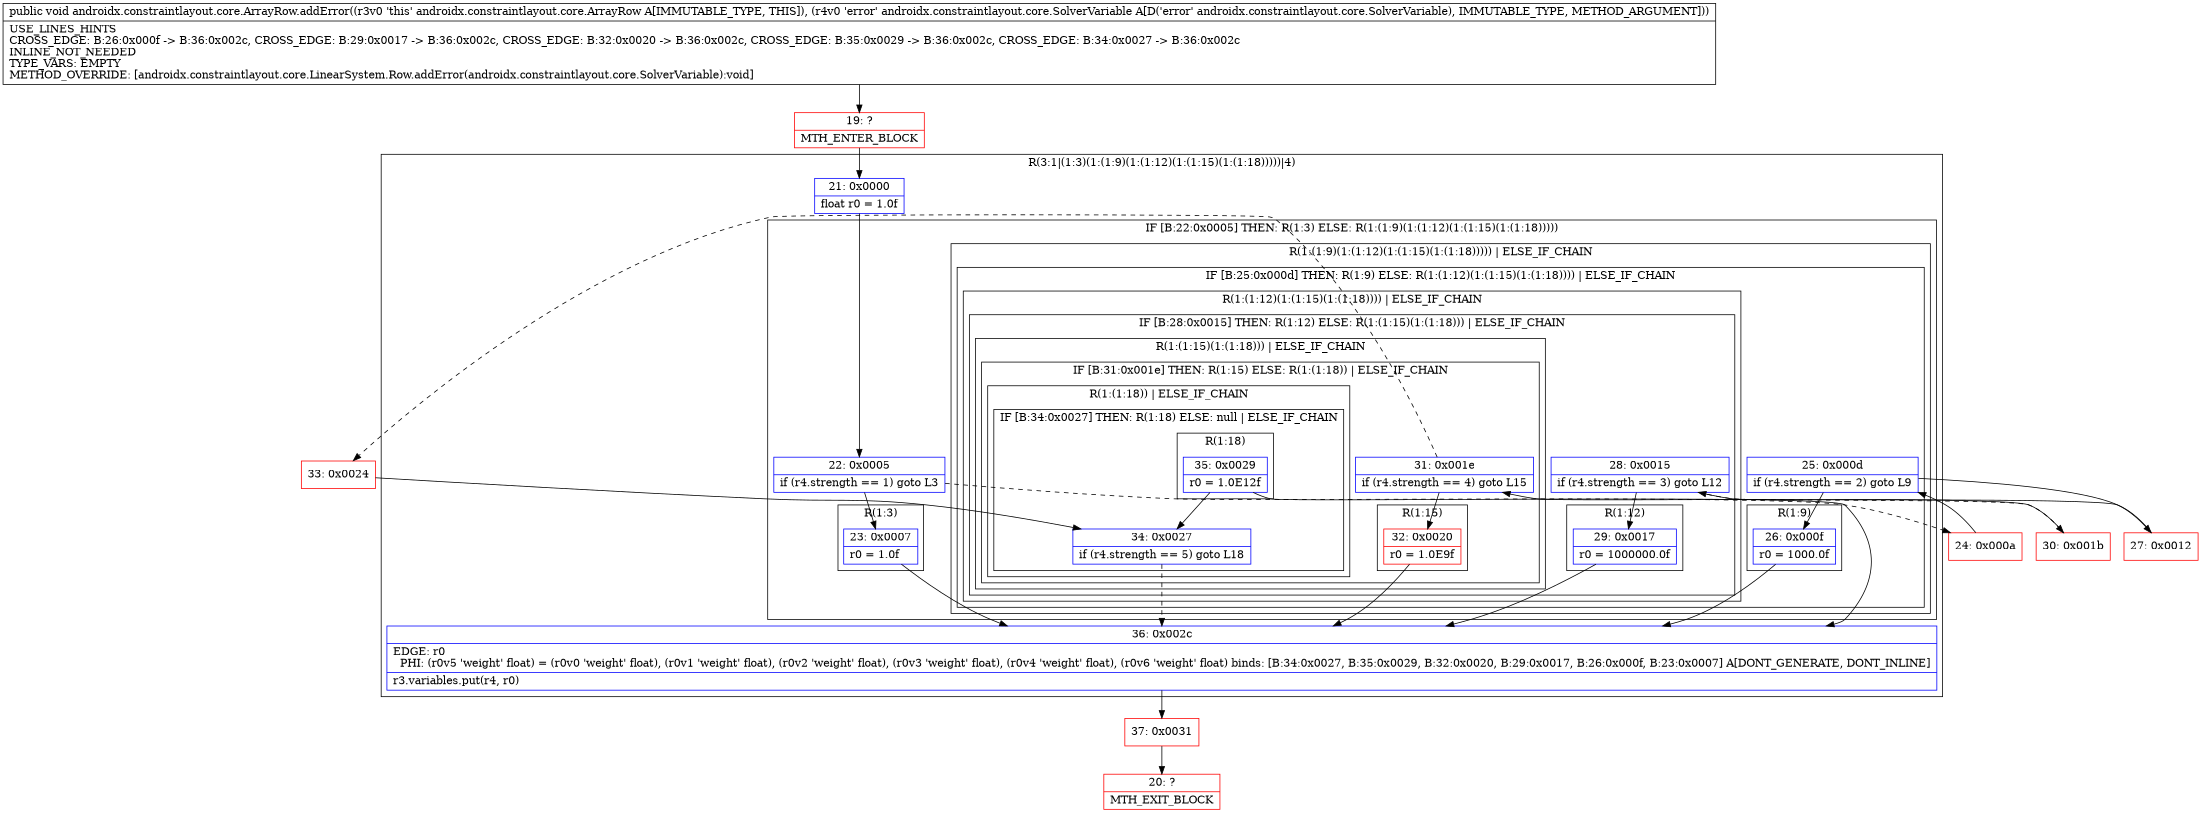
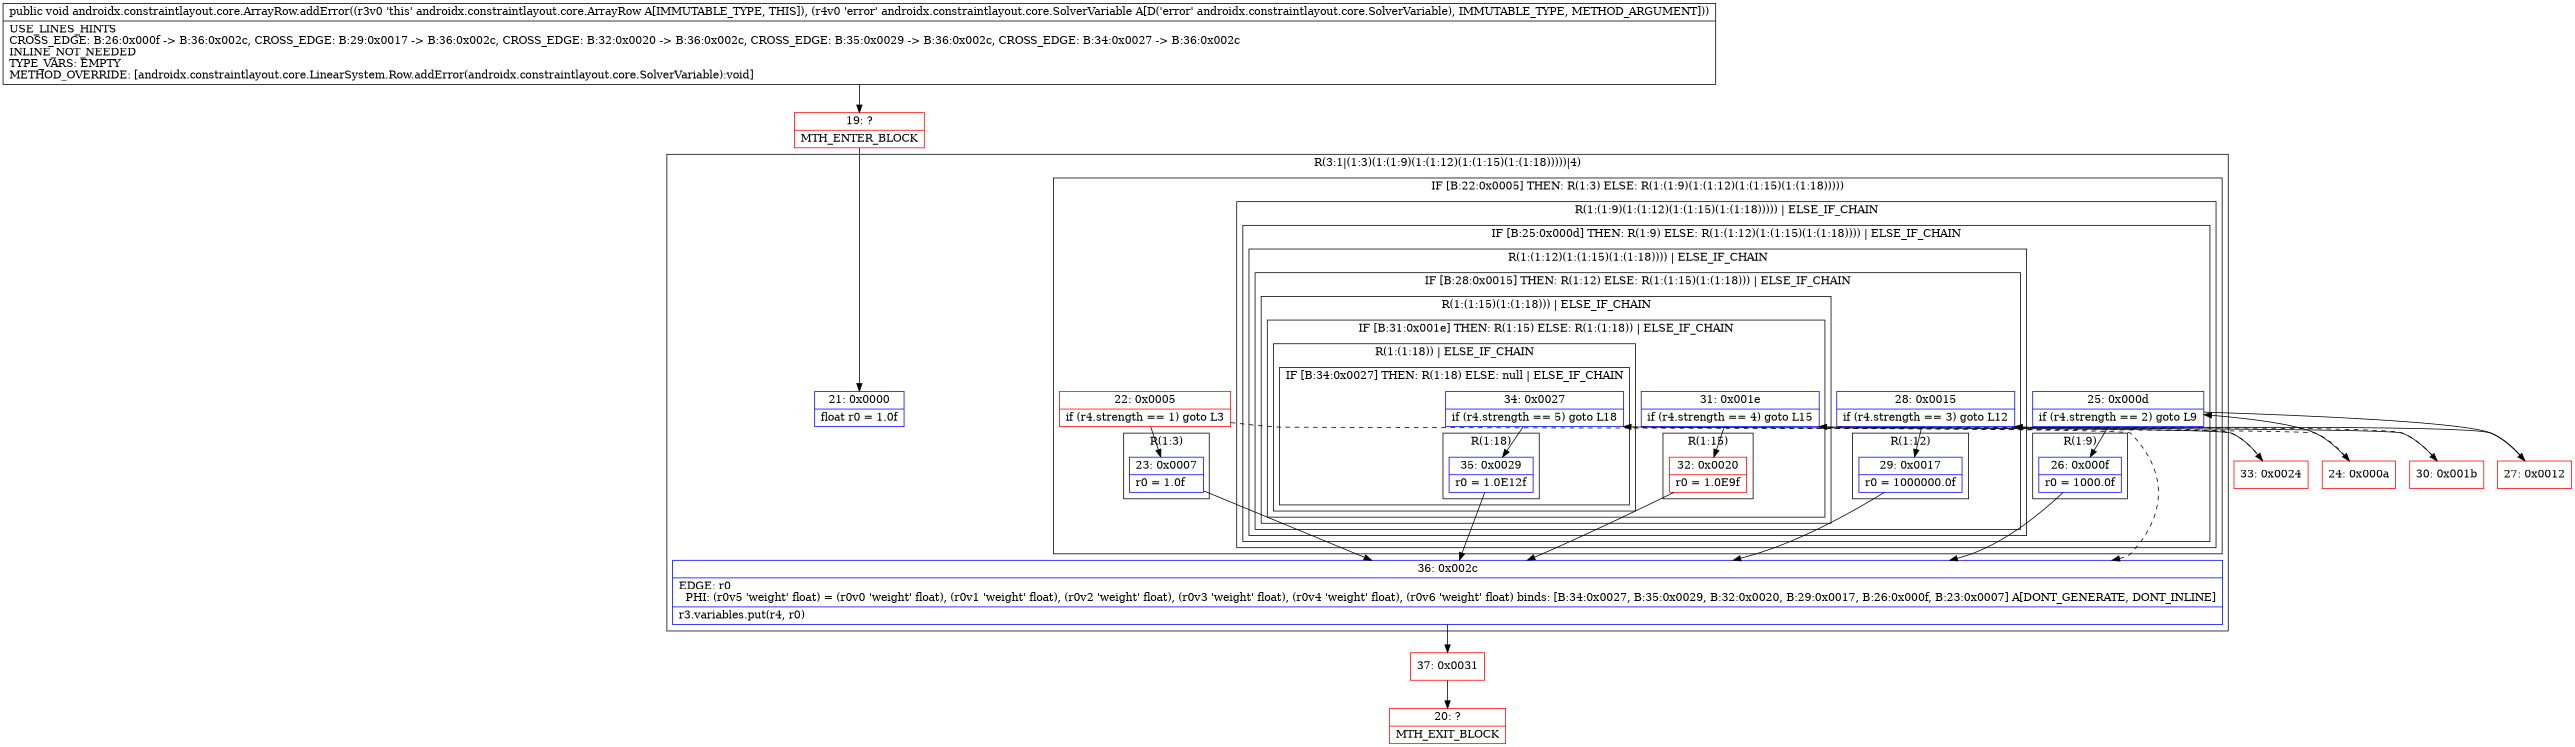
edge "21: 0x0000" -> "22: 0x0005": removed
node "22: 0x0005": color blue -> red
edge "35: 0x0029" -> "34: 0x0027": reversed
